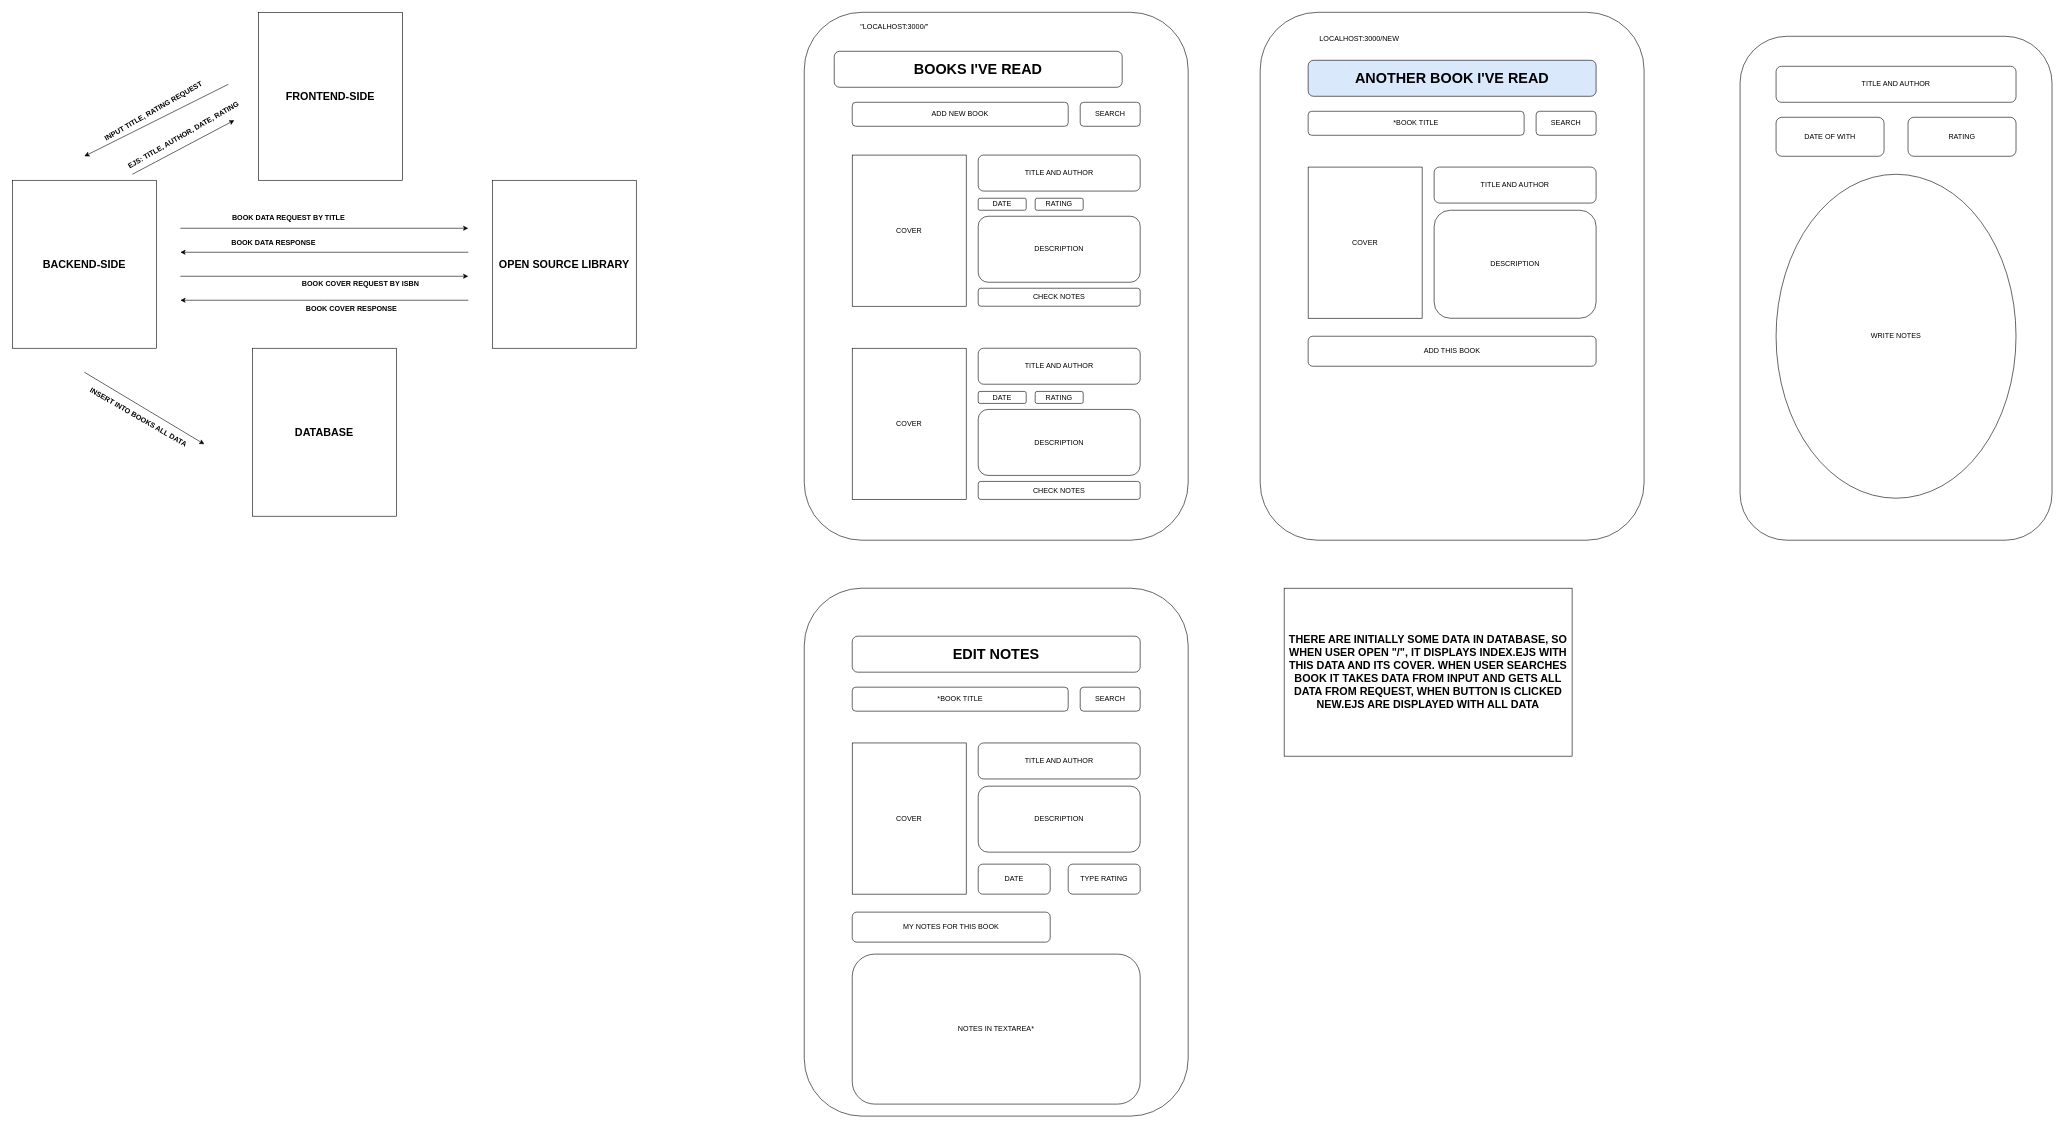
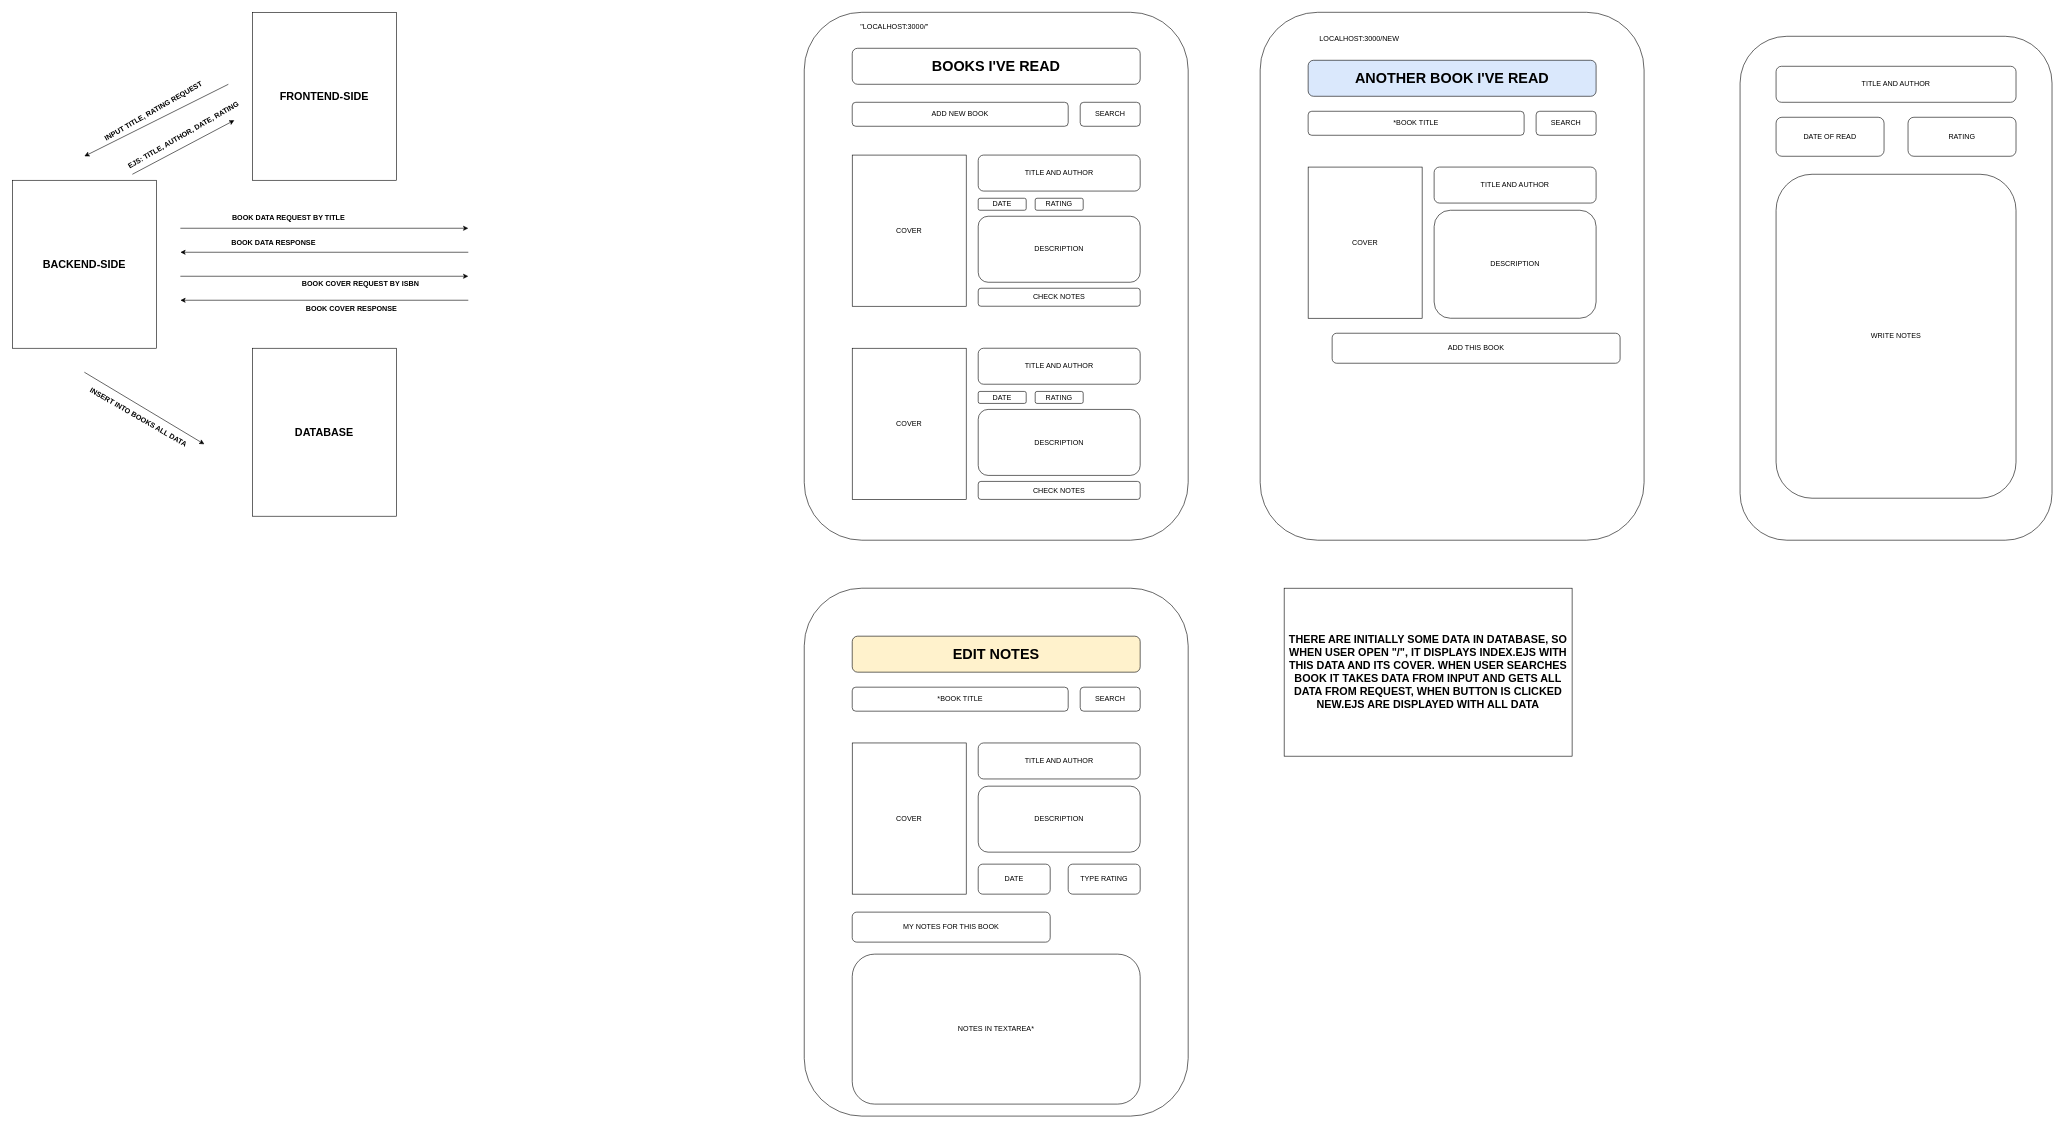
node "BOOKS I'VE READ": moved (978, 69) -> (996, 66)
node "FRONTEND-SIDE": moved (330, 96) -> (324, 96)
node "DATE OF WITH": label "DATE OF WITH" -> "DATE OF READ"
node "OPEN SOURCE LIBRARY": removed
node "WRITE NOTES": shape ellipse -> rounded rectangle
node "ADD THIS BOOK": moved (1452, 351) -> (1476, 348)
node "EDIT NOTES": fillcolor #ffffff -> #fff2cc
